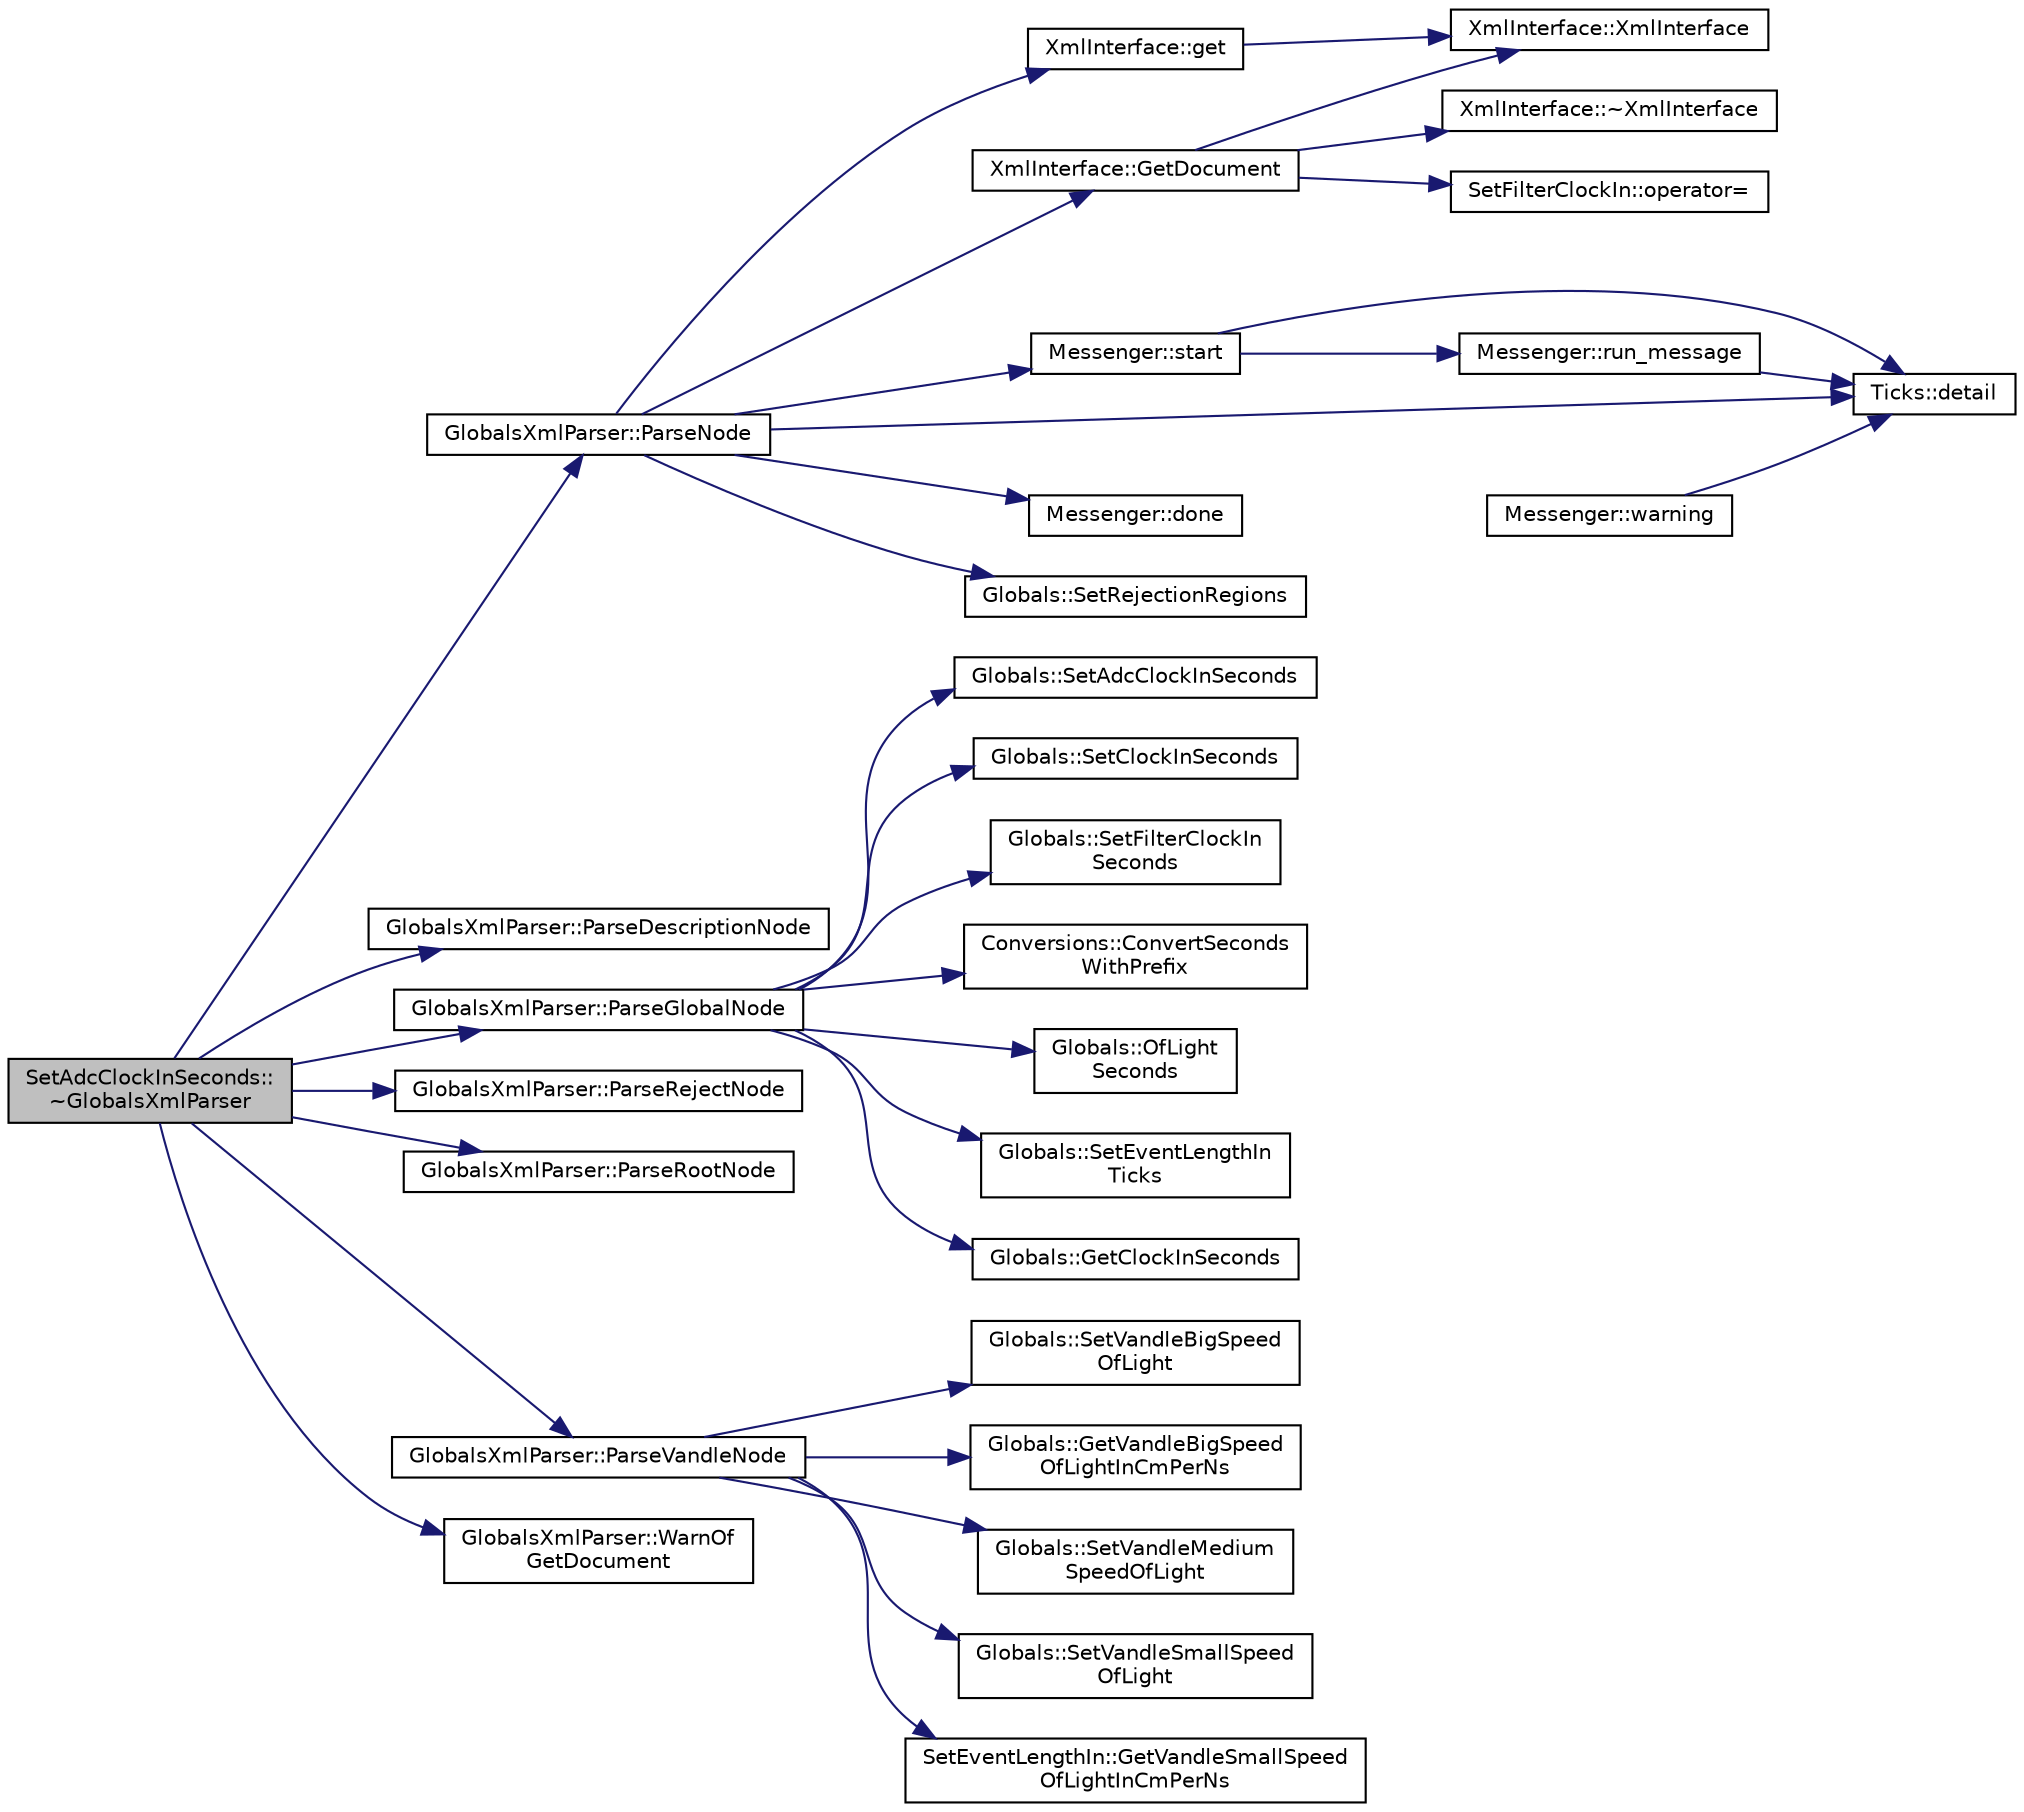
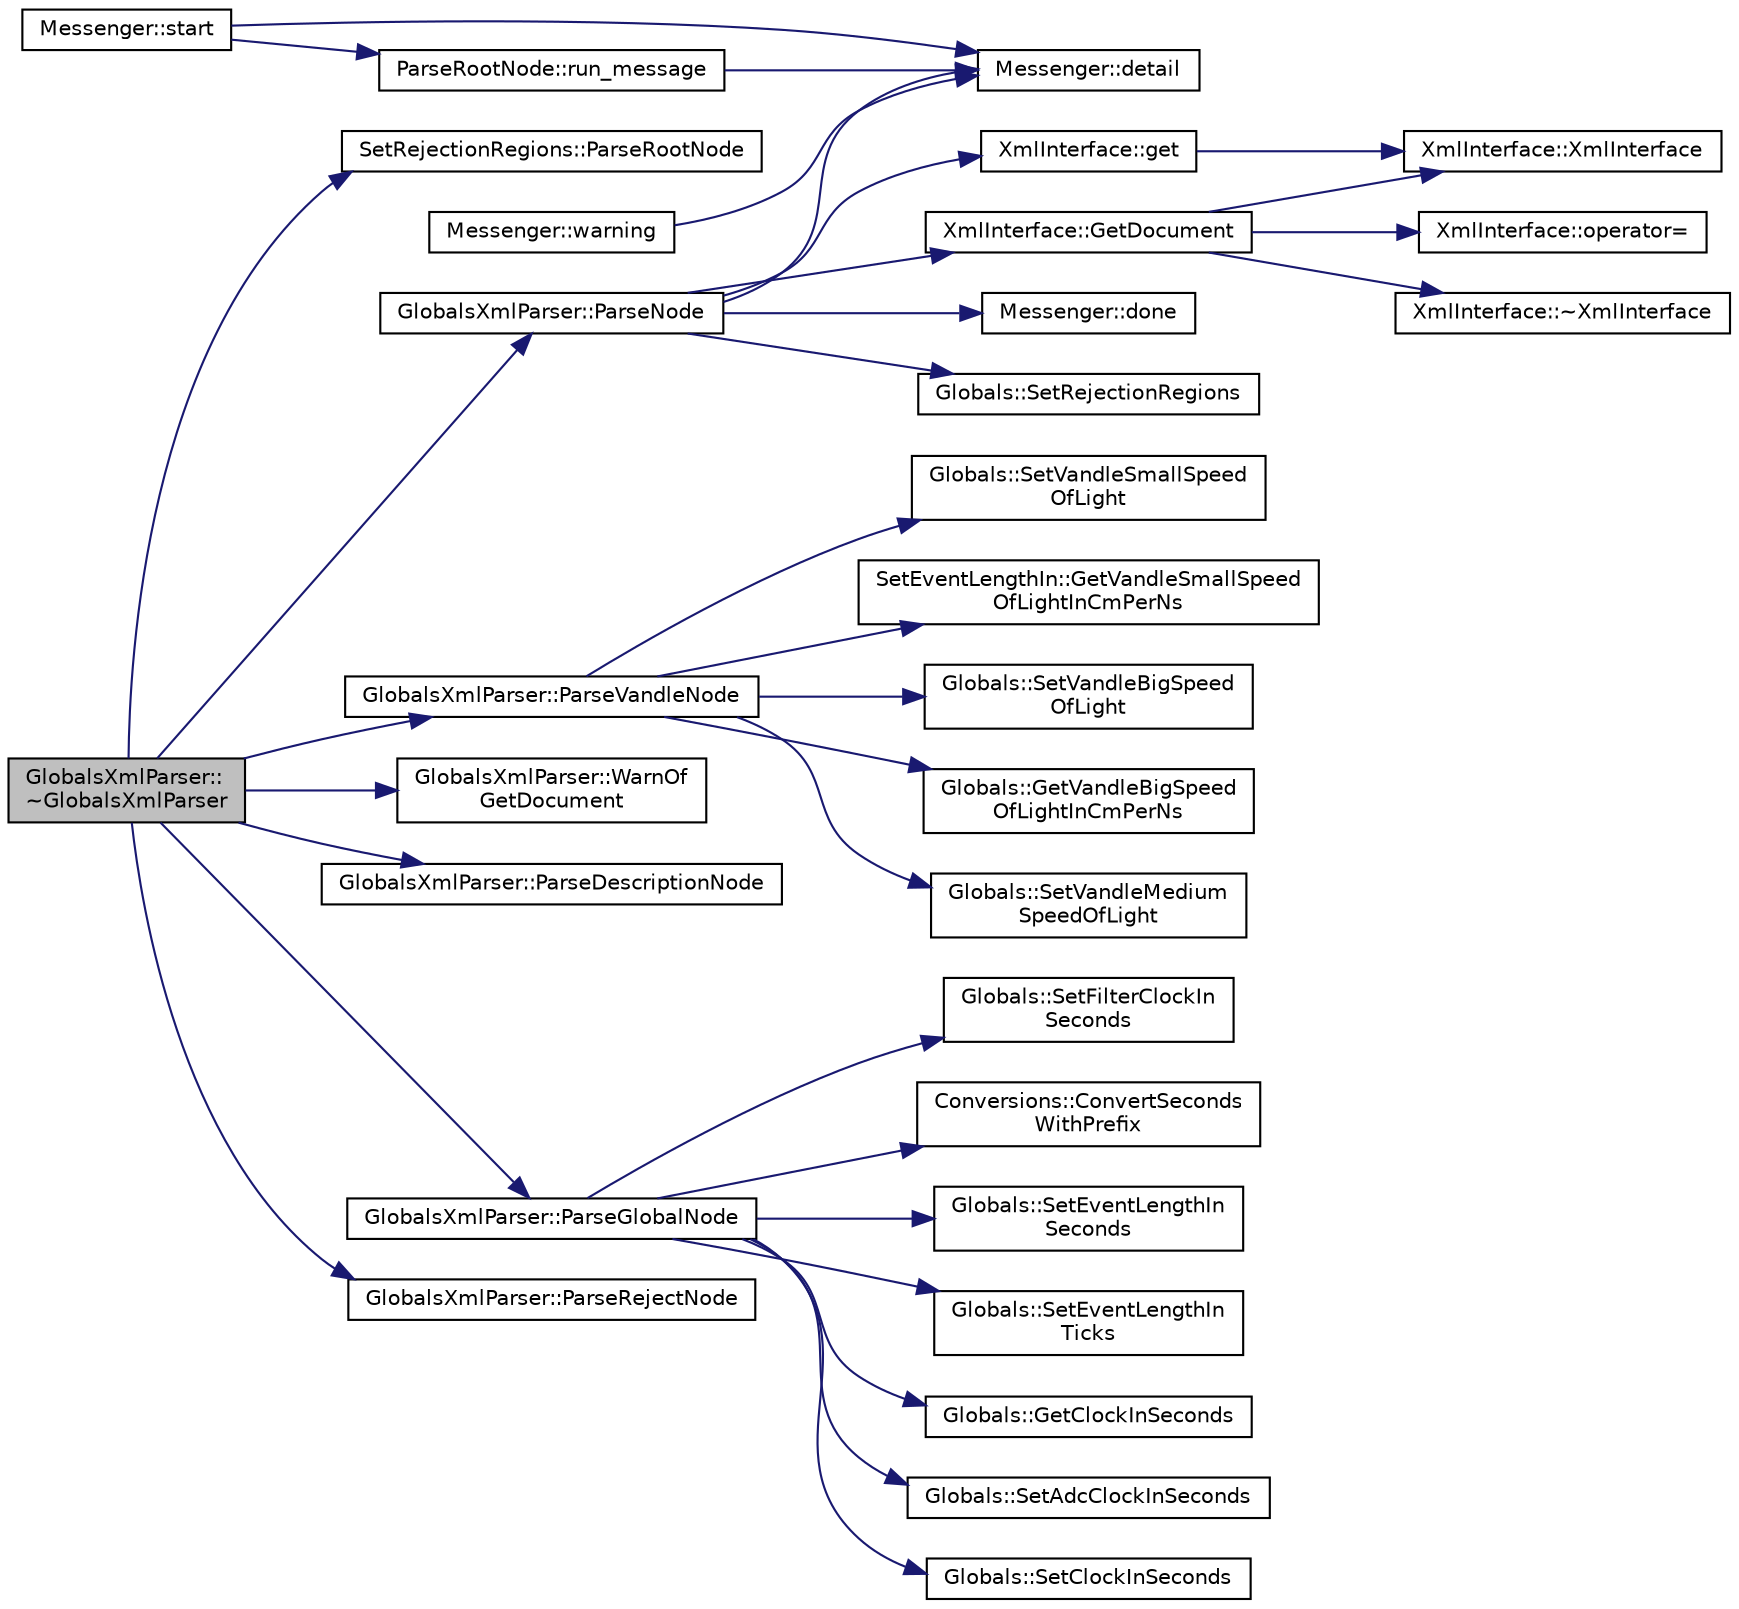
node "SetFilterClockIn::operator=": label "SetFilterClockIn::operator=" -> "XmlInterface::operator="
node "Messenger::run_message": label "Messenger::run_message" -> "ParseRootNode::run_message"
edge "GlobalsXmlParser::ParseNode" -> "Messenger::start": removed
node "Ticks::detail": label "Ticks::detail" -> "Messenger::detail"
node "Globals::OfLight Seconds": label "Globals::OfLight Seconds" -> "Globals::SetEventLengthIn Seconds"
node "SetAdcClockInSeconds:: ~GlobalsXmlParser": label "SetAdcClockInSeconds:: ~GlobalsXmlParser" -> "GlobalsXmlParser:: ~GlobalsXmlParser"
node "GlobalsXmlParser::ParseRootNode": label "GlobalsXmlParser::ParseRootNode" -> "SetRejectionRegions::ParseRootNode"
